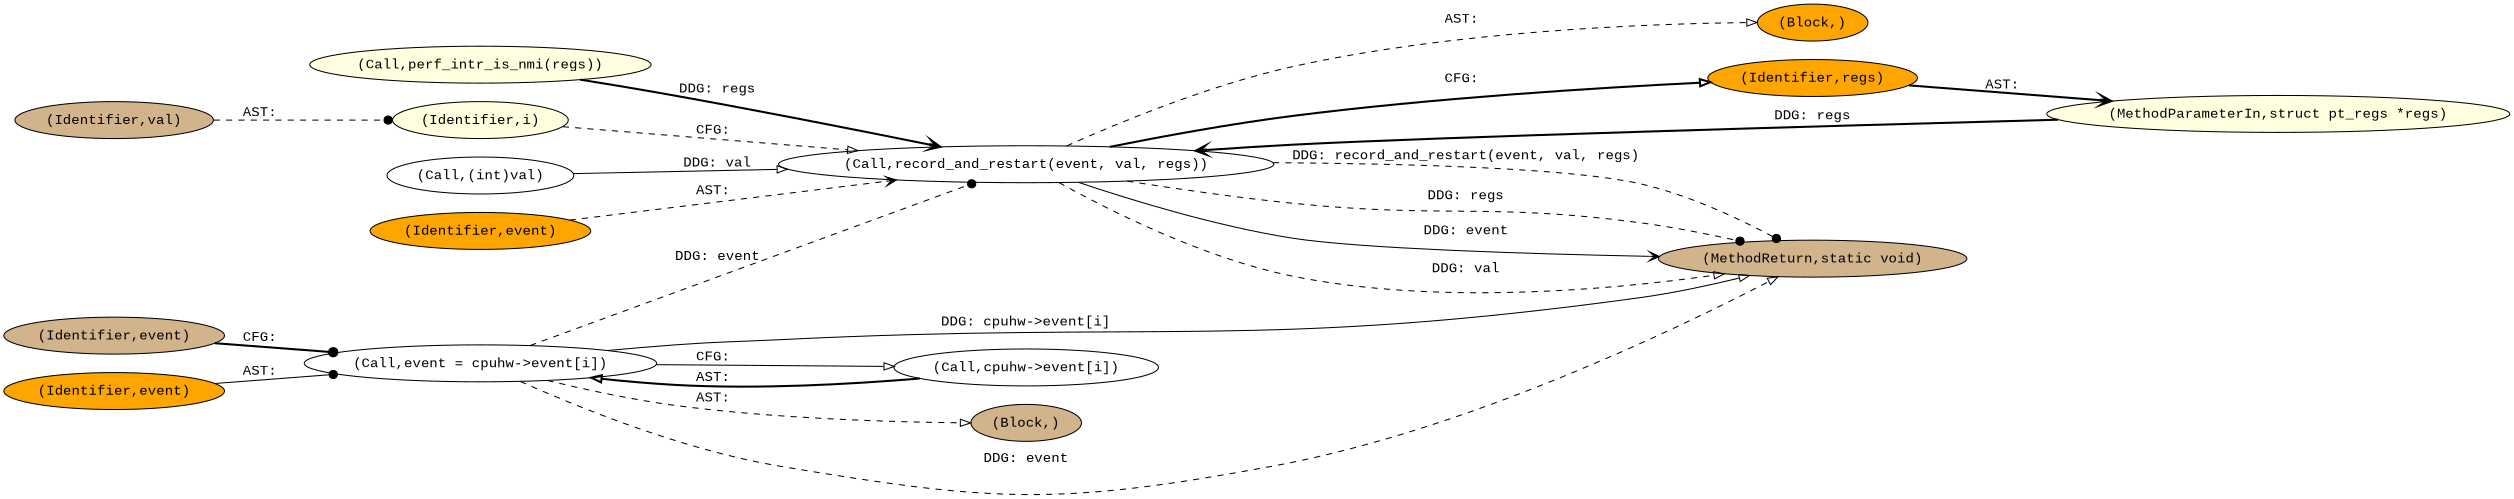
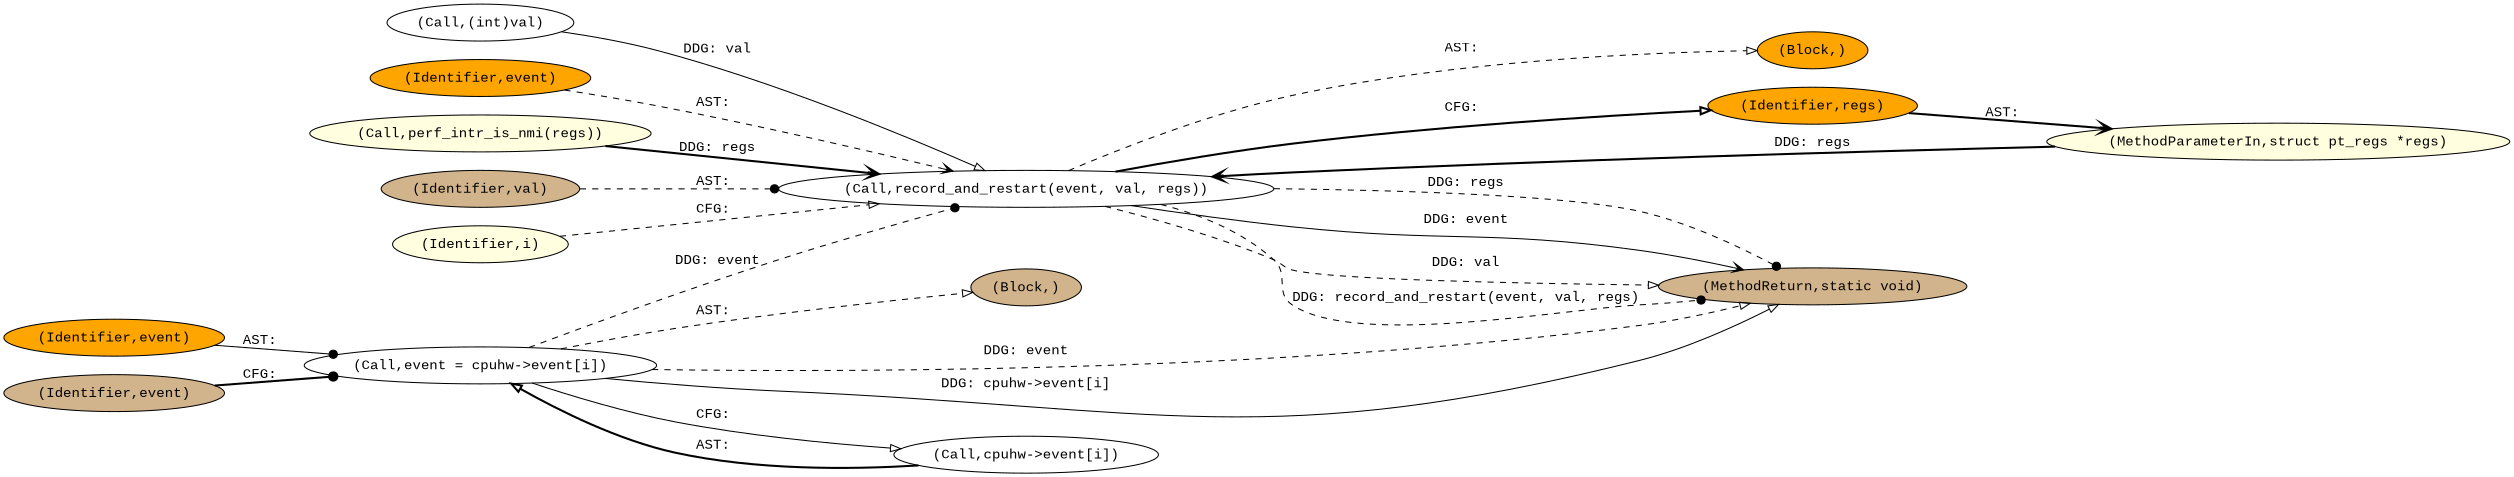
edge "(Identifier,val)" -> "(Identifier,i)": now "(Identifier,val)" -> "(Call,record_and_restart(event, val, regs))"
